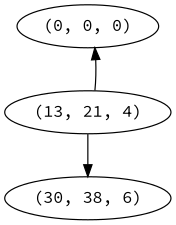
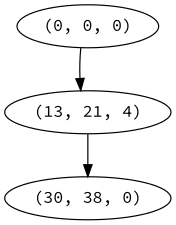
edge "(13, 21, 4)" -> "(0, 0, 0)": reversed
node "(30, 38, 6)": label "(30, 38, 6)" -> "(30, 38, 0)"
